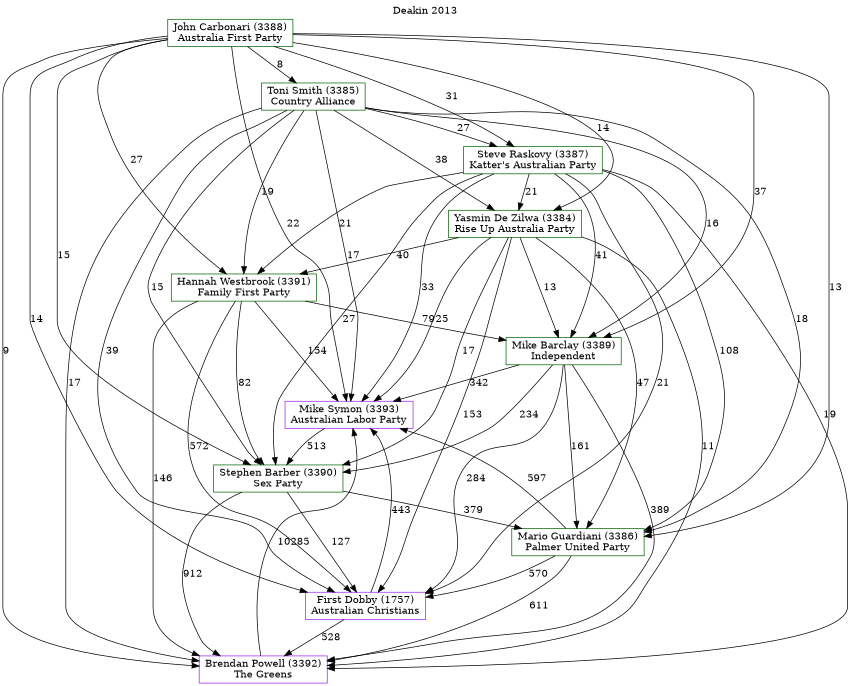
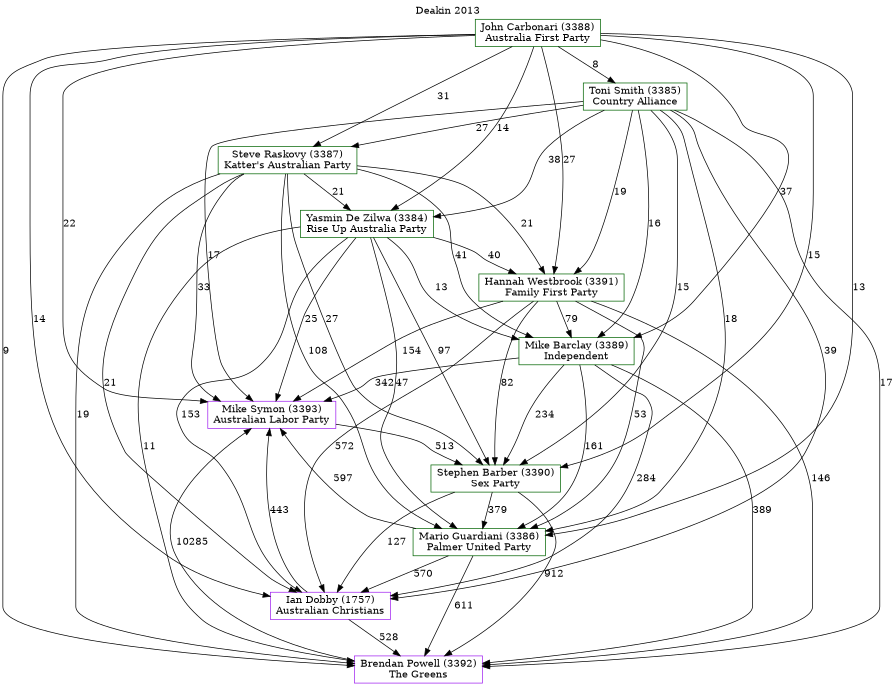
edge "Yasmin De Zilwa (3384) Rise Up Australia Party" -> "Stephen Barber (3390) Sex Party": label "17" -> "97"
edge "Hannah Westbrook (3391) Family First Party" -> "Mario Guardiani (3386) Palmer United Party": added, label "53"
node "First Dobby (1757) Australian Christians": label "First Dobby (1757) Australian Christians" -> "Ian Dobby (1757) Australian Christians"
